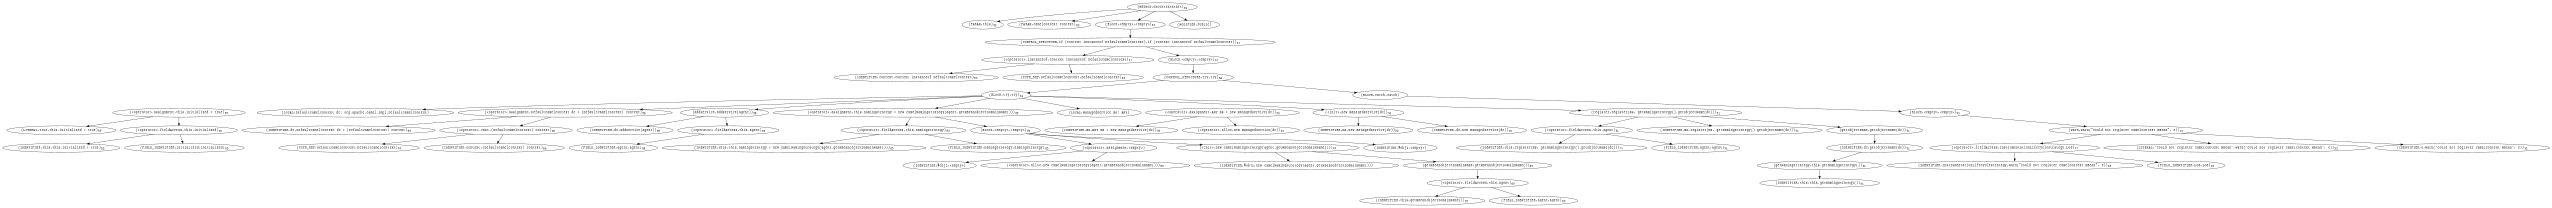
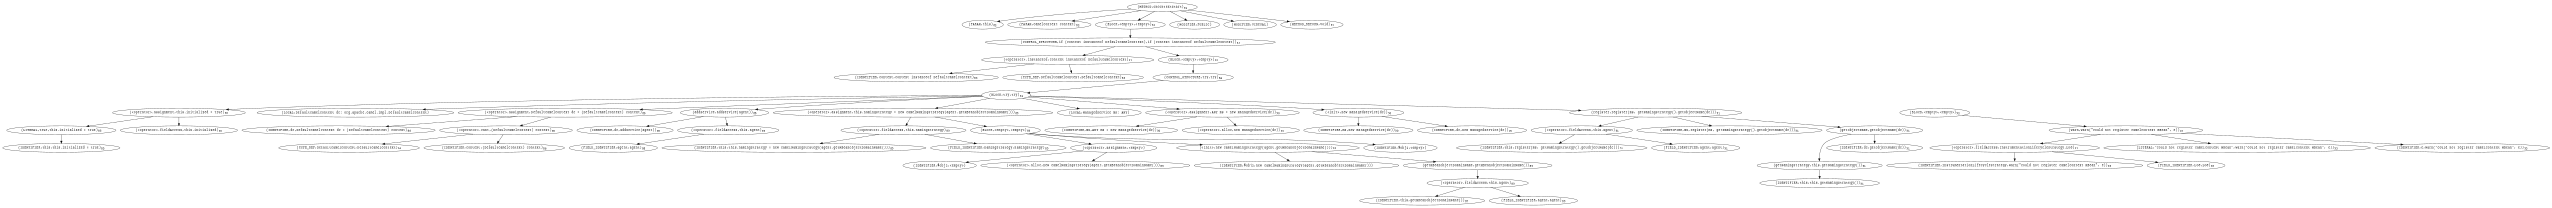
node "(MODIFIER,VIRTUAL)": added
node "(METHOD_RETURN,void)": added
node "(BLOCK,catch,catch)": removed
edge "(BLOCK,try,try)" -> "(<operator>.assignment,this.initialized = true)": added
edge "(BLOCK,try,try)" -> "(<operator>.assignment,ANY ms = new ManagedService(dc))": added
edge "(<operator>.fieldAccess,this.initialized)" -> "(IDENTIFIER,this,this.initialized = true)": now "(LITERAL,true,this.initialized = true)" -> "(IDENTIFIER,this,this.initialized = true)"
node "(FIELD_IDENTIFIER,initialized,initialized)": removed
edge "(IDENTIFIER,dc,getObjectName(dc))" -> "(getNamingStrategy,this.getNamingStrategy())": now "(getObjectName,getObjectName(dc))" -> "(getNamingStrategy,this.getNamingStrategy())"
